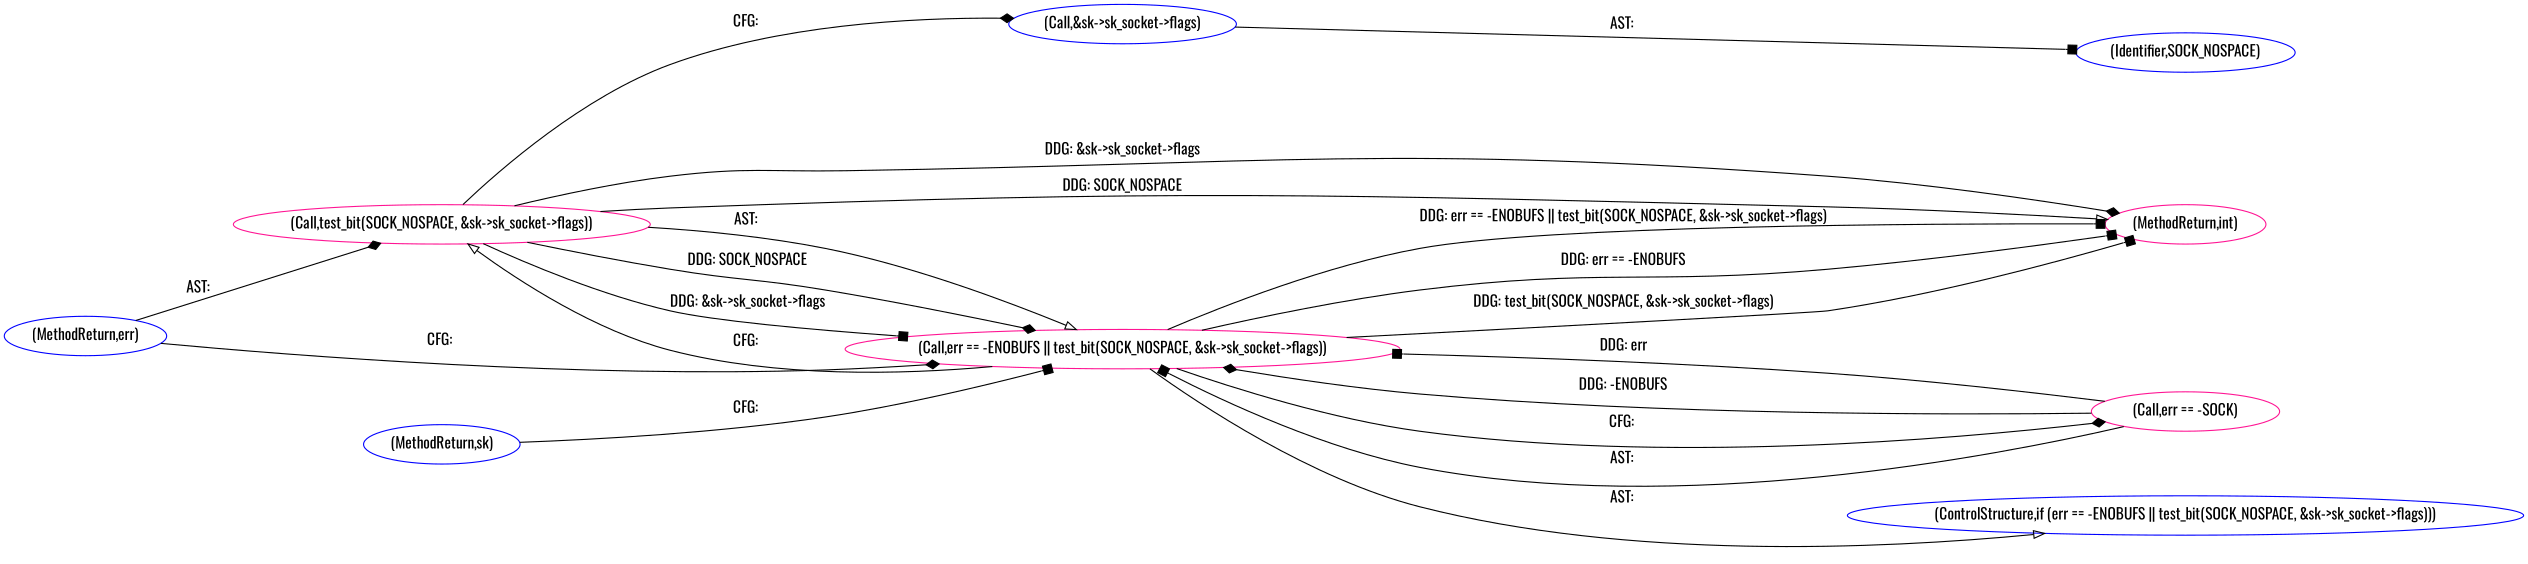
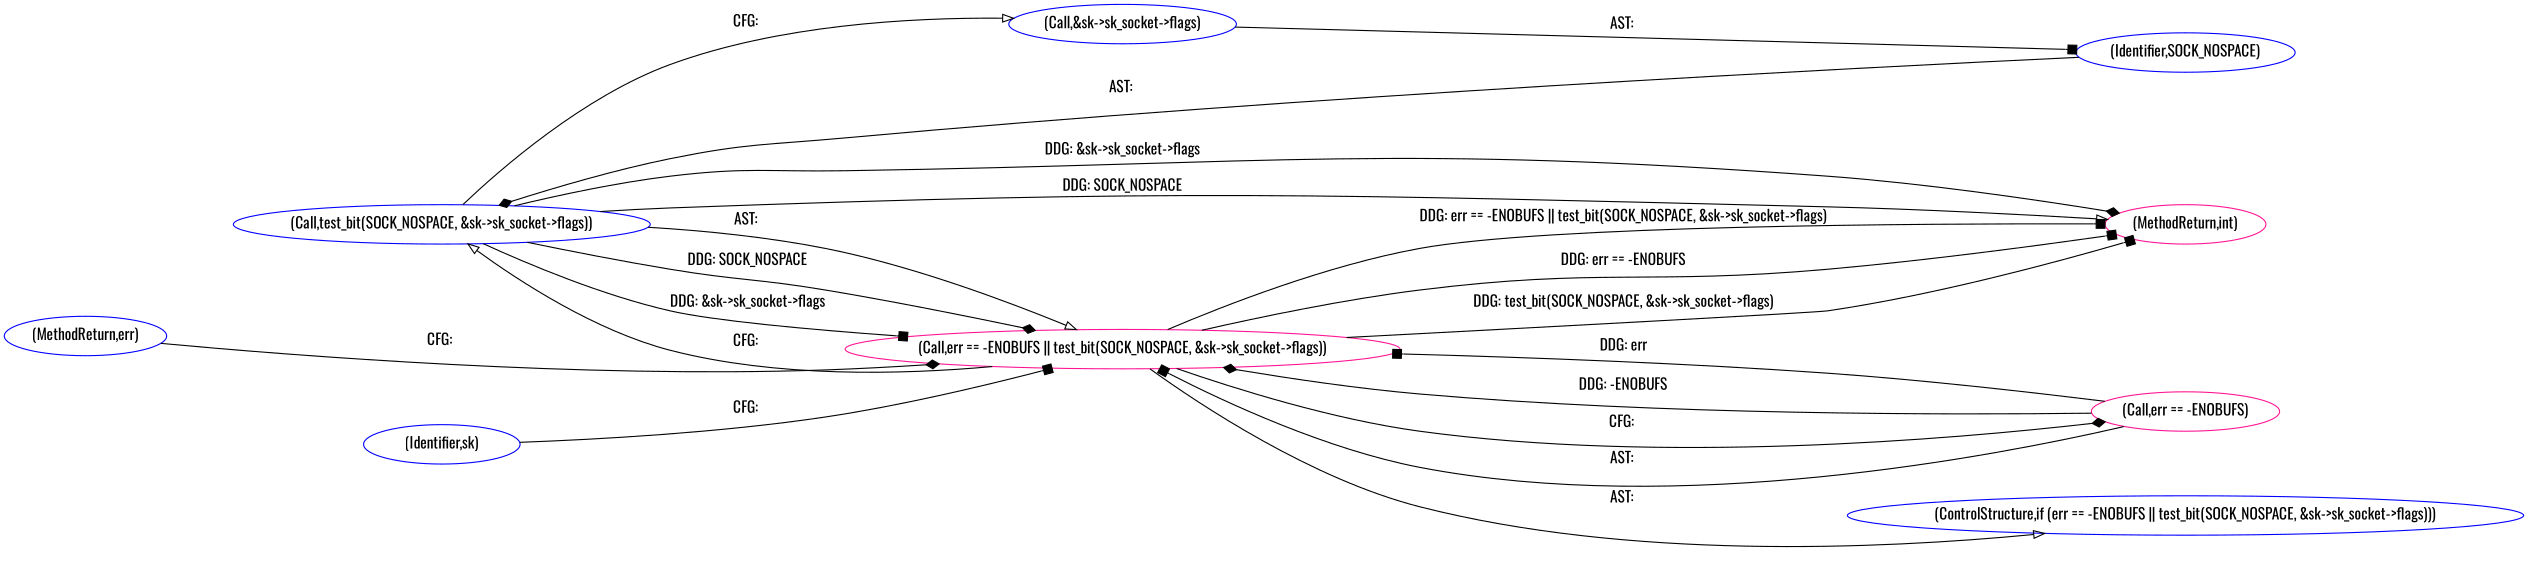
edge "(Call,test_bit(SOCK_NOSPACE, &sk->sk_socket->flags))" -> "(Call,&sk->sk_socket->flags)": arrowhead diamond -> onormal
node "(Call,test_bit(SOCK_NOSPACE, &sk->sk_socket->flags))": color deeppink -> blue
edge "(MethodReturn,err)" -> "(Call,test_bit(SOCK_NOSPACE, &sk->sk_socket->flags))": now "(Identifier,SOCK_NOSPACE)" -> "(Call,test_bit(SOCK_NOSPACE, &sk->sk_socket->flags))"
node "(Call,err == -SOCK)": label "(Call,err == -SOCK)" -> "(Call,err == -ENOBUFS)"
node "(MethodReturn,sk)": label "(MethodReturn,sk)" -> "(Identifier,sk)"
